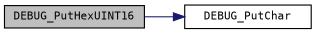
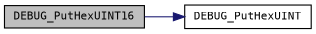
node "DEBUG_PutChar": label "DEBUG_PutChar" -> "DEBUG_PutHexUINT"
